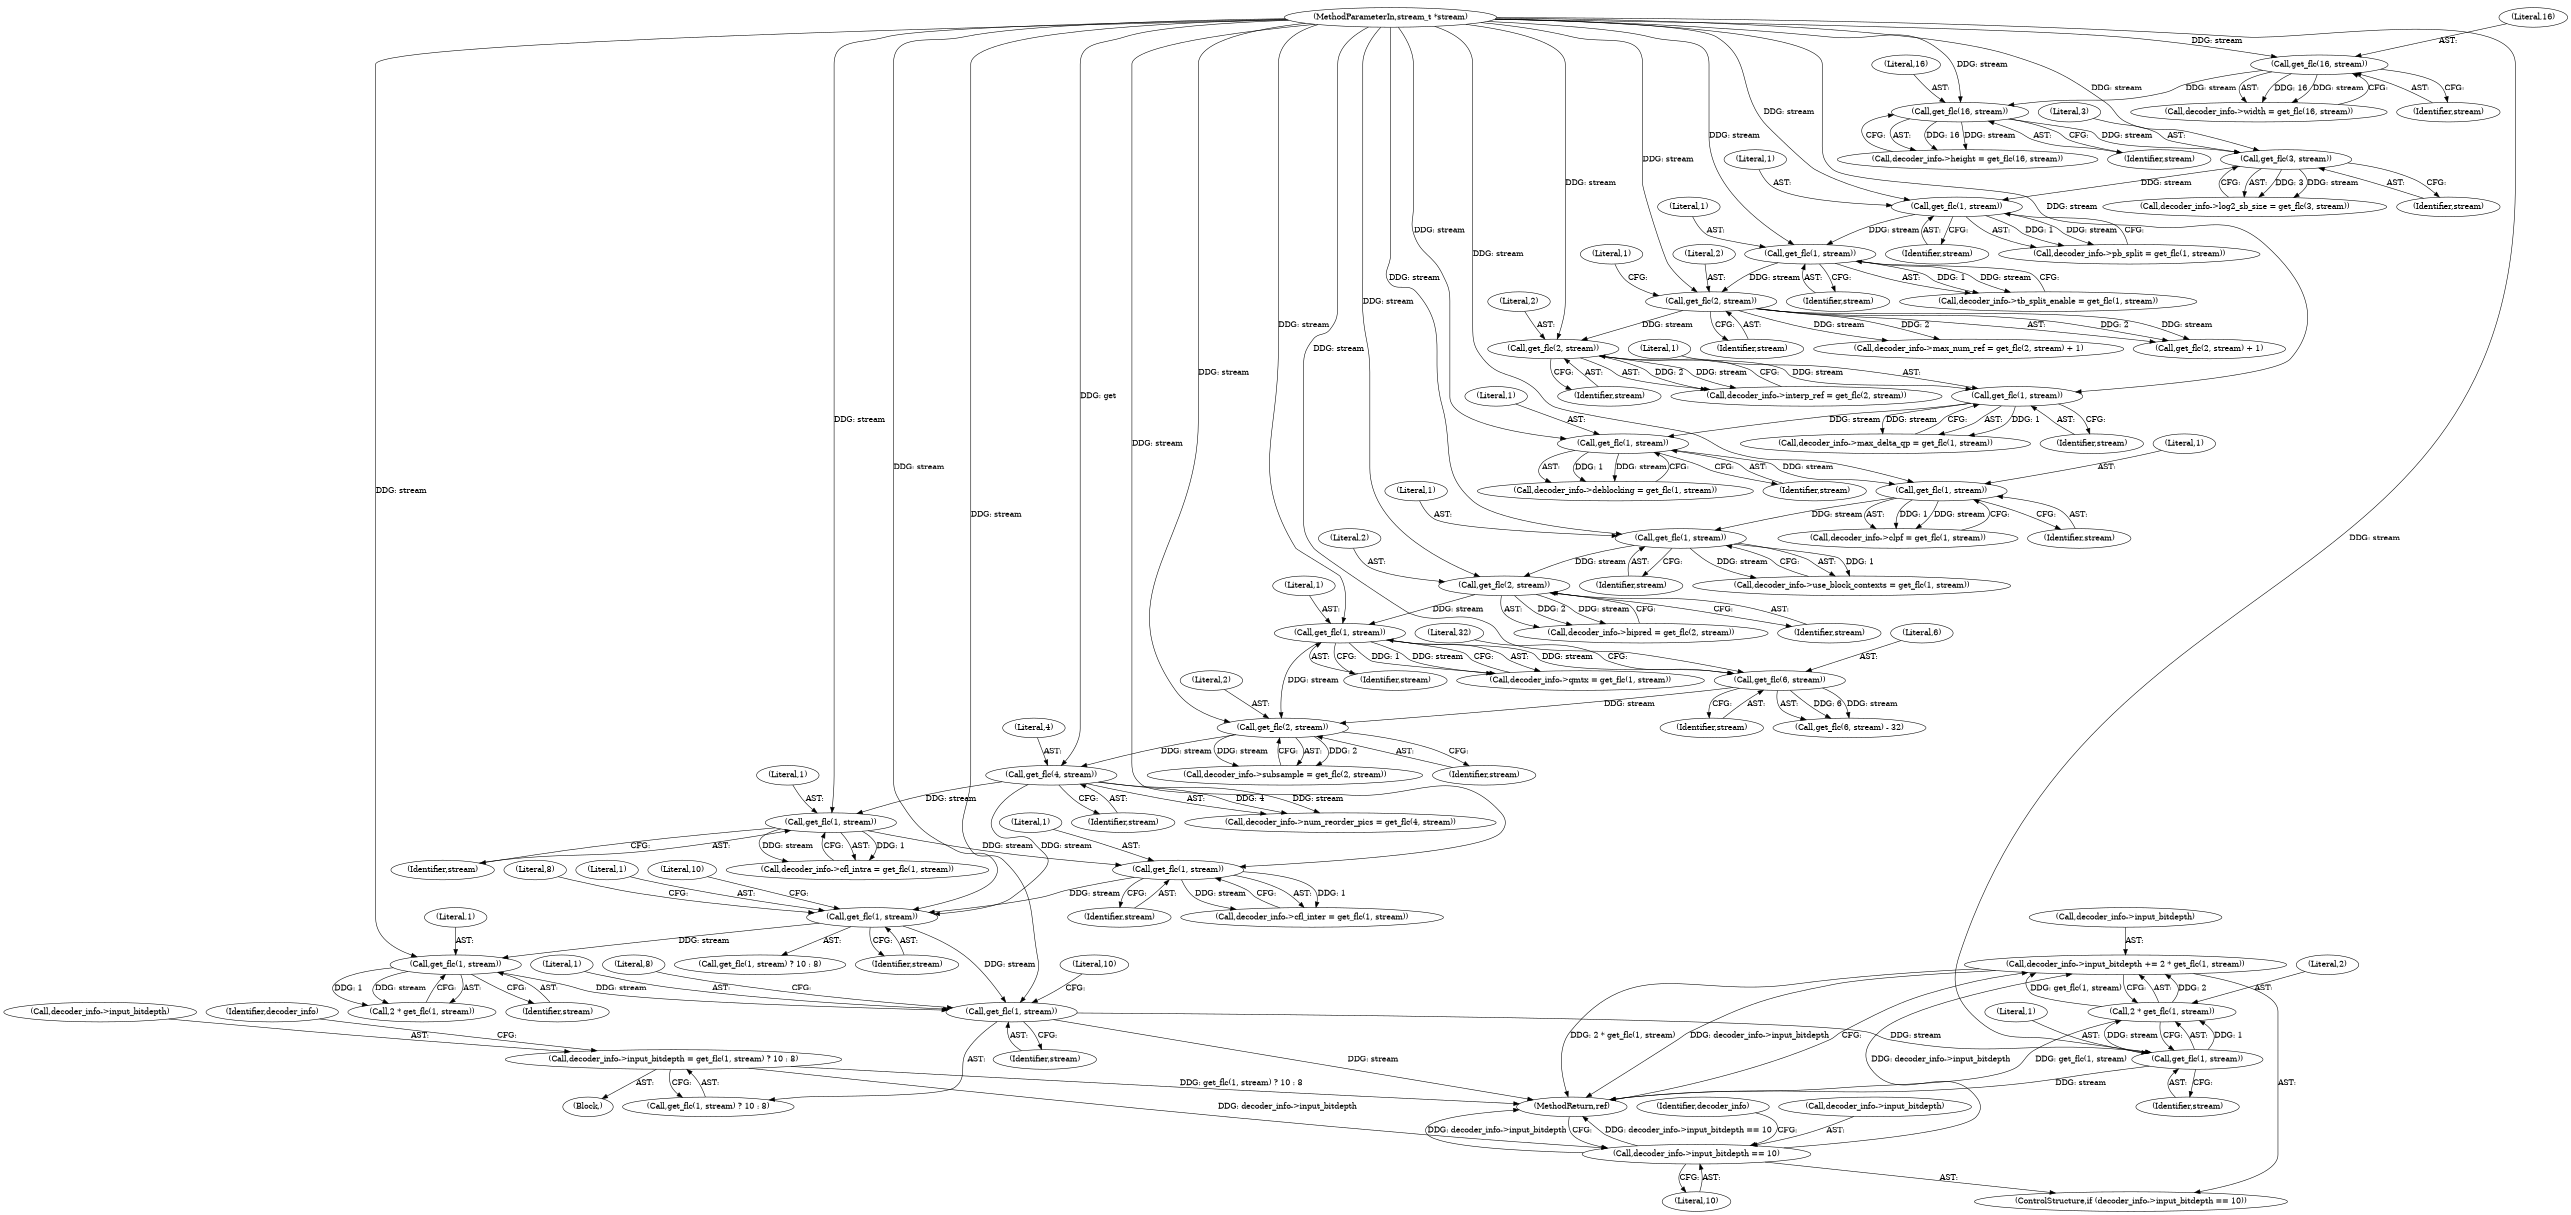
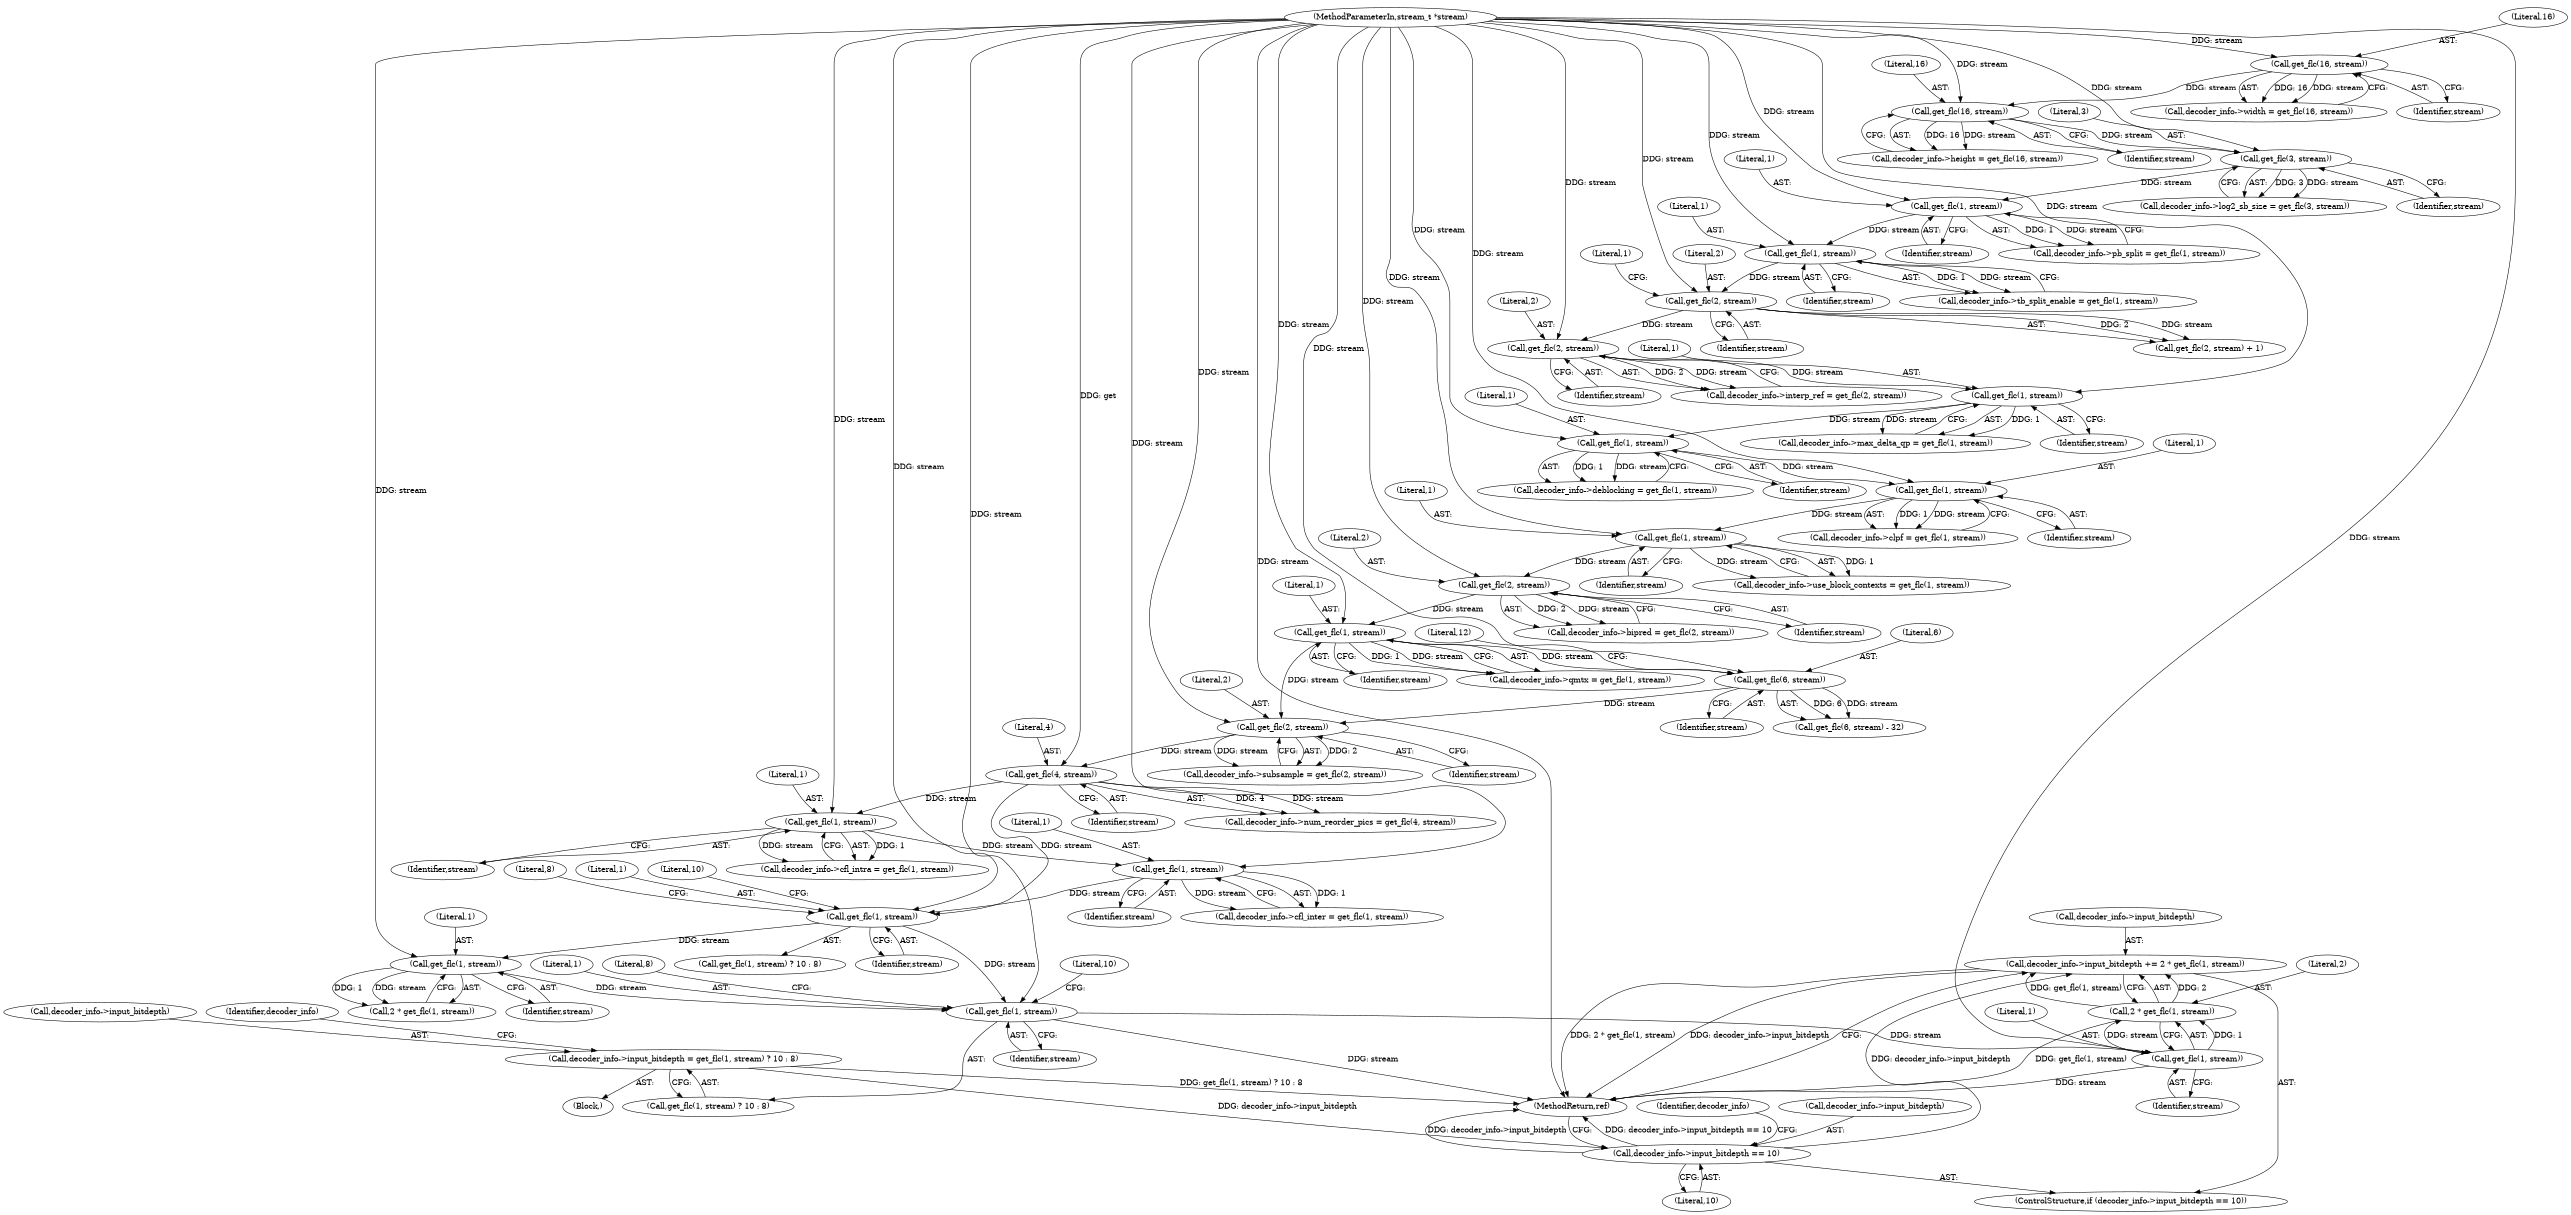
node "(Call,decoder_info->max_num_ref = get_flc(2, stream) + 1)": removed
node "(Literal,32)": label "(Literal,32)" -> "(Literal,12)"
edge "(MethodParameterIn,stream_t *stream)" -> "(MethodReturn,ref)": added, label "DDG: stream"
